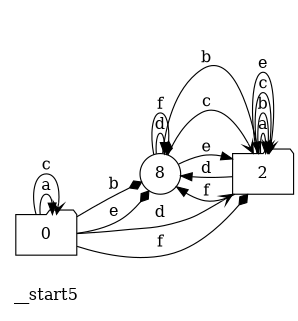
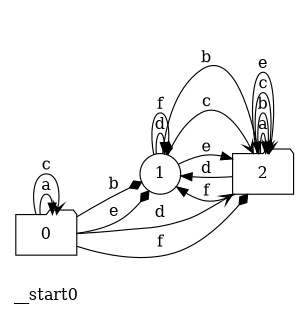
node "8": label "8" -> "1"
node "__start5": label "__start5" -> "__start0"
